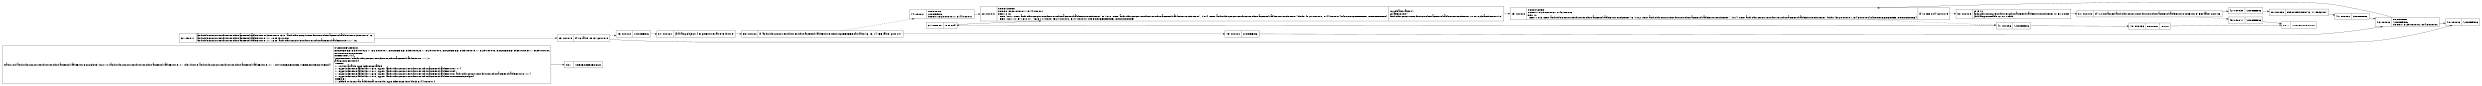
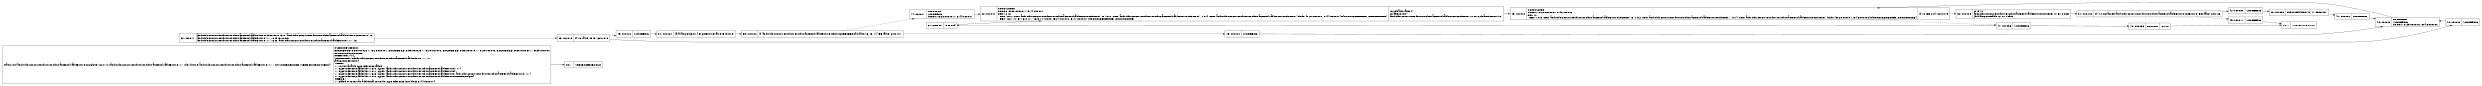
edge "46: 0x000c" -> "48: 0x000c": reversed
